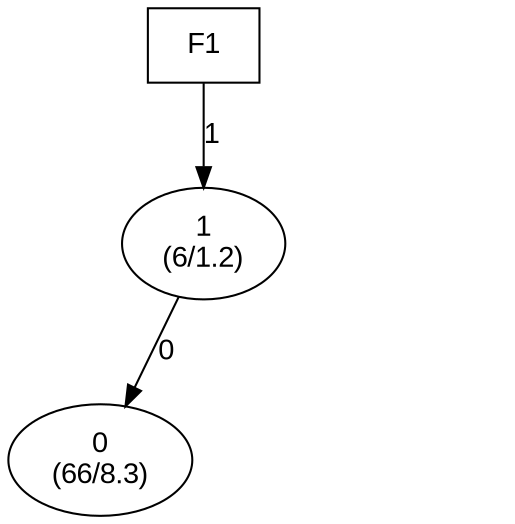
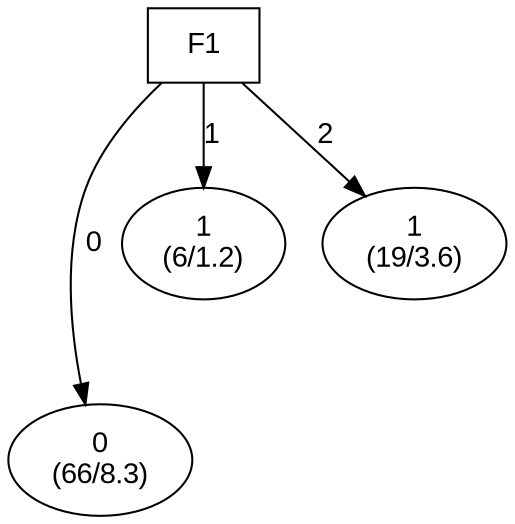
node "1 (19/3.6)": added
edge "1 (6/1.2)" -> "0 (66/8.3)": now "F1" -> "0 (66/8.3)"
